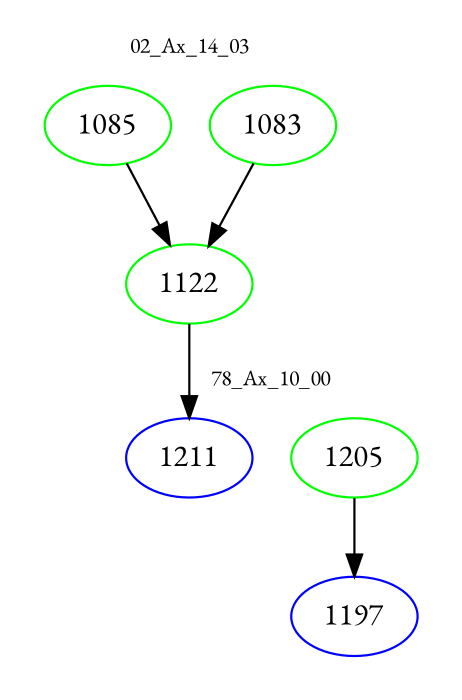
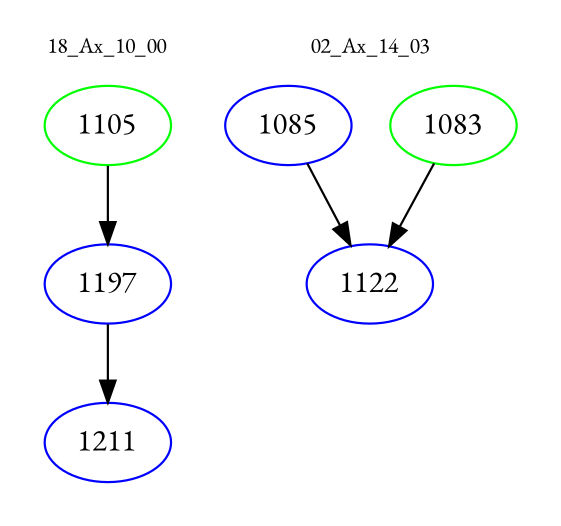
node "1085": color green -> blue
node "1122": color green -> blue
edge "1122" -> "1211": now "1197" -> "1211"
cluster "78_Ax_10_00": label "78_Ax_10_00" -> "18_Ax_10_00"
node "1205": label "1205" -> "1105"
